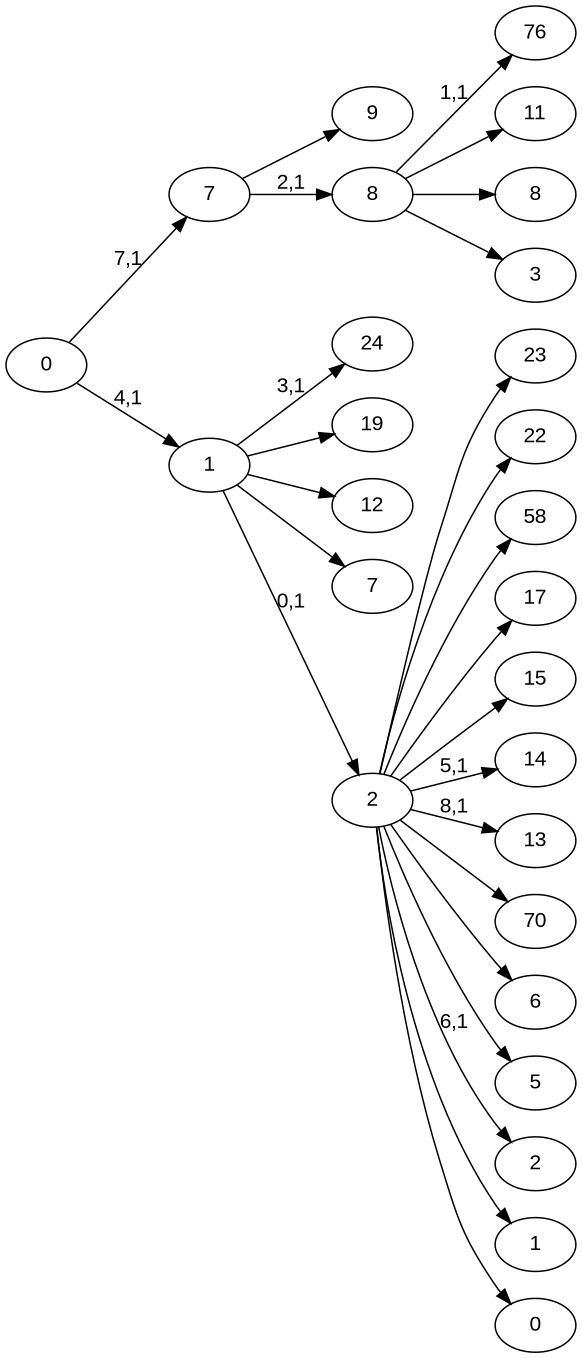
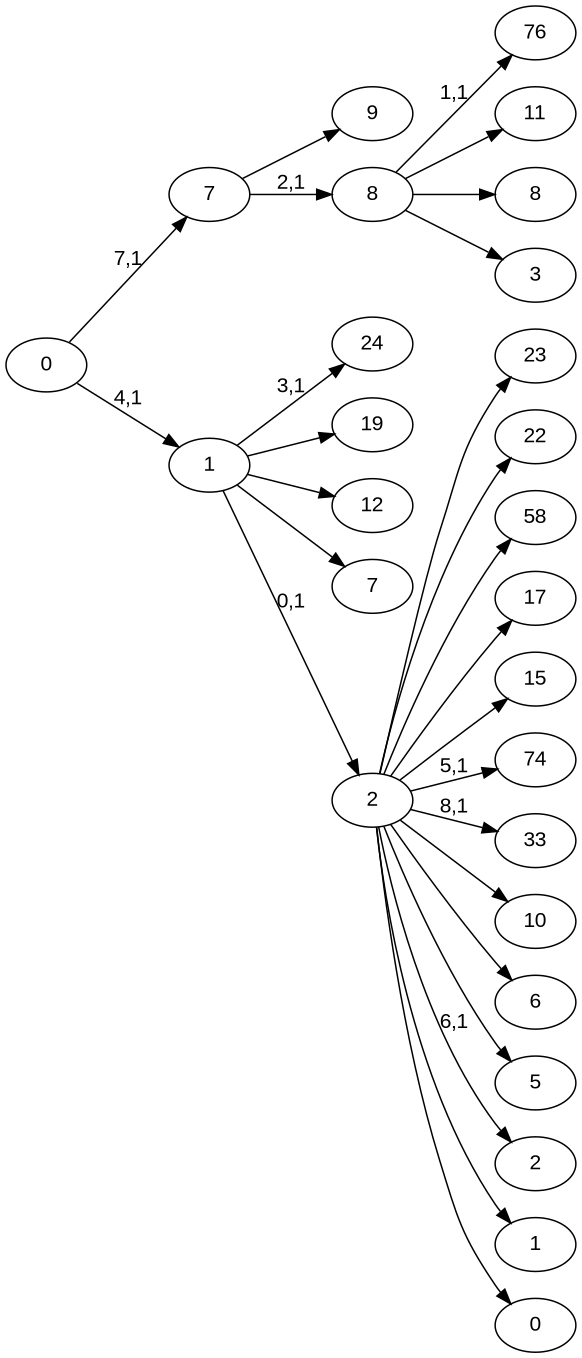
node "14": label "14" -> "74"
node "13": label "13" -> "33"
node "70": label "70" -> "10"
